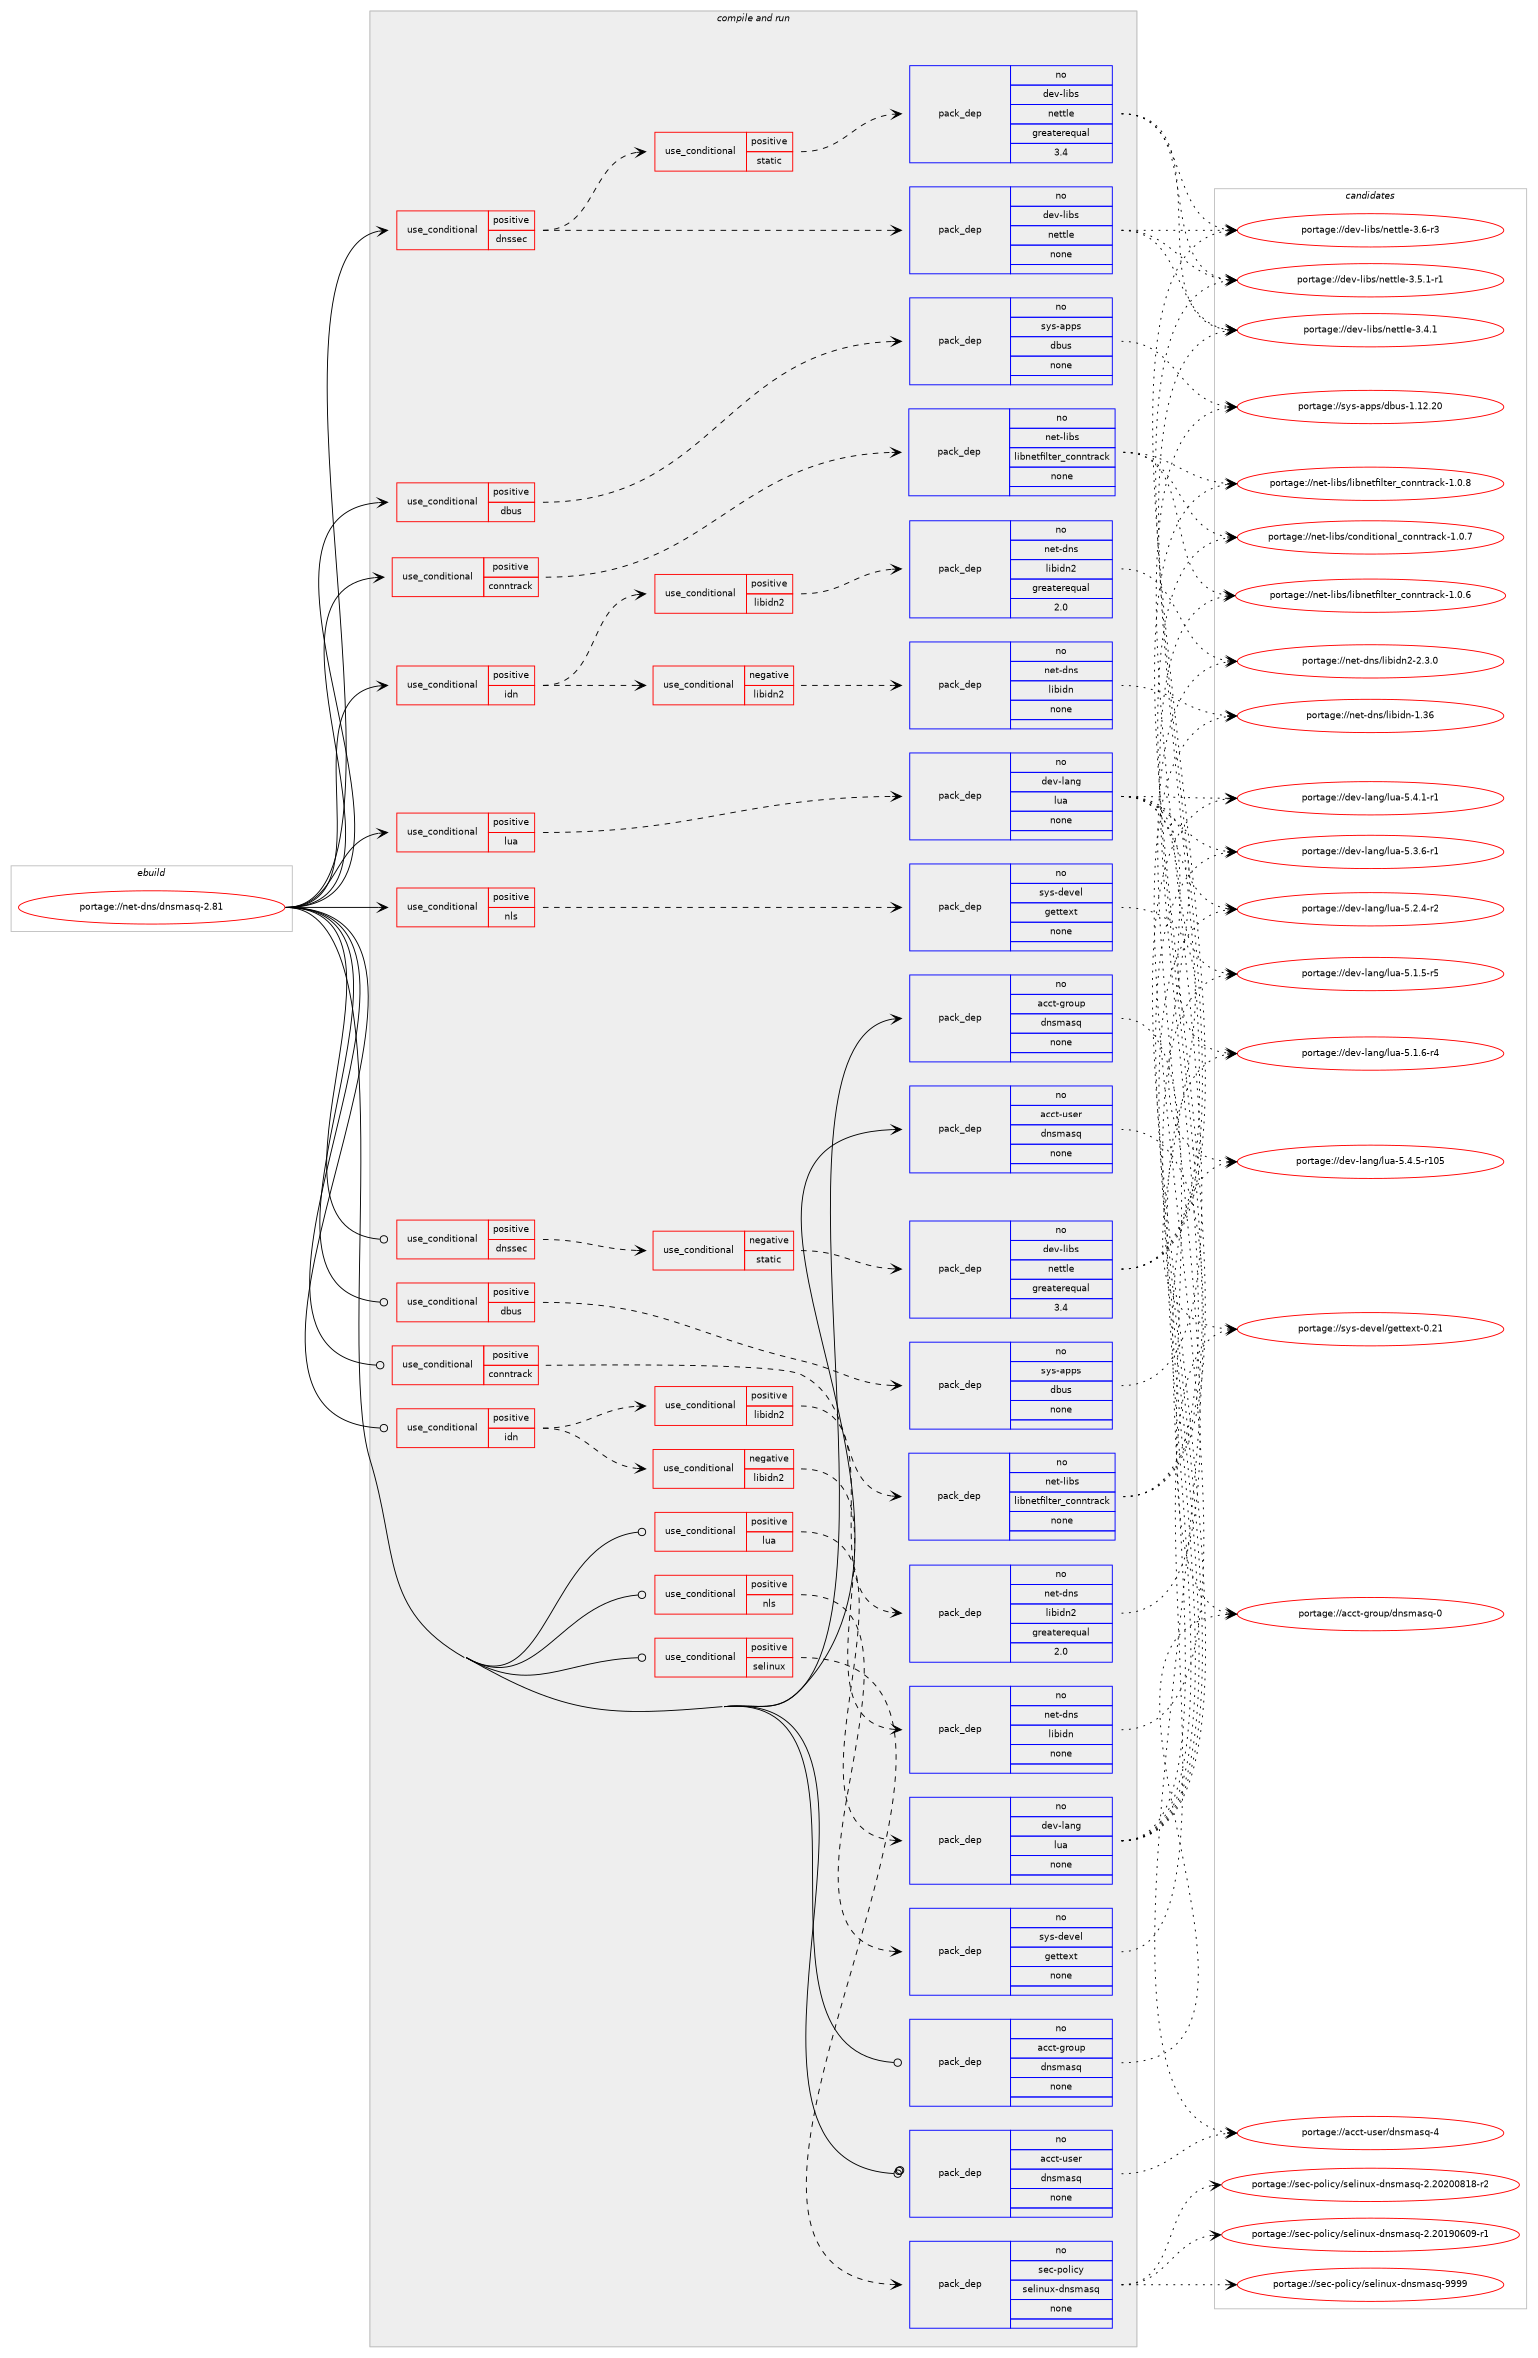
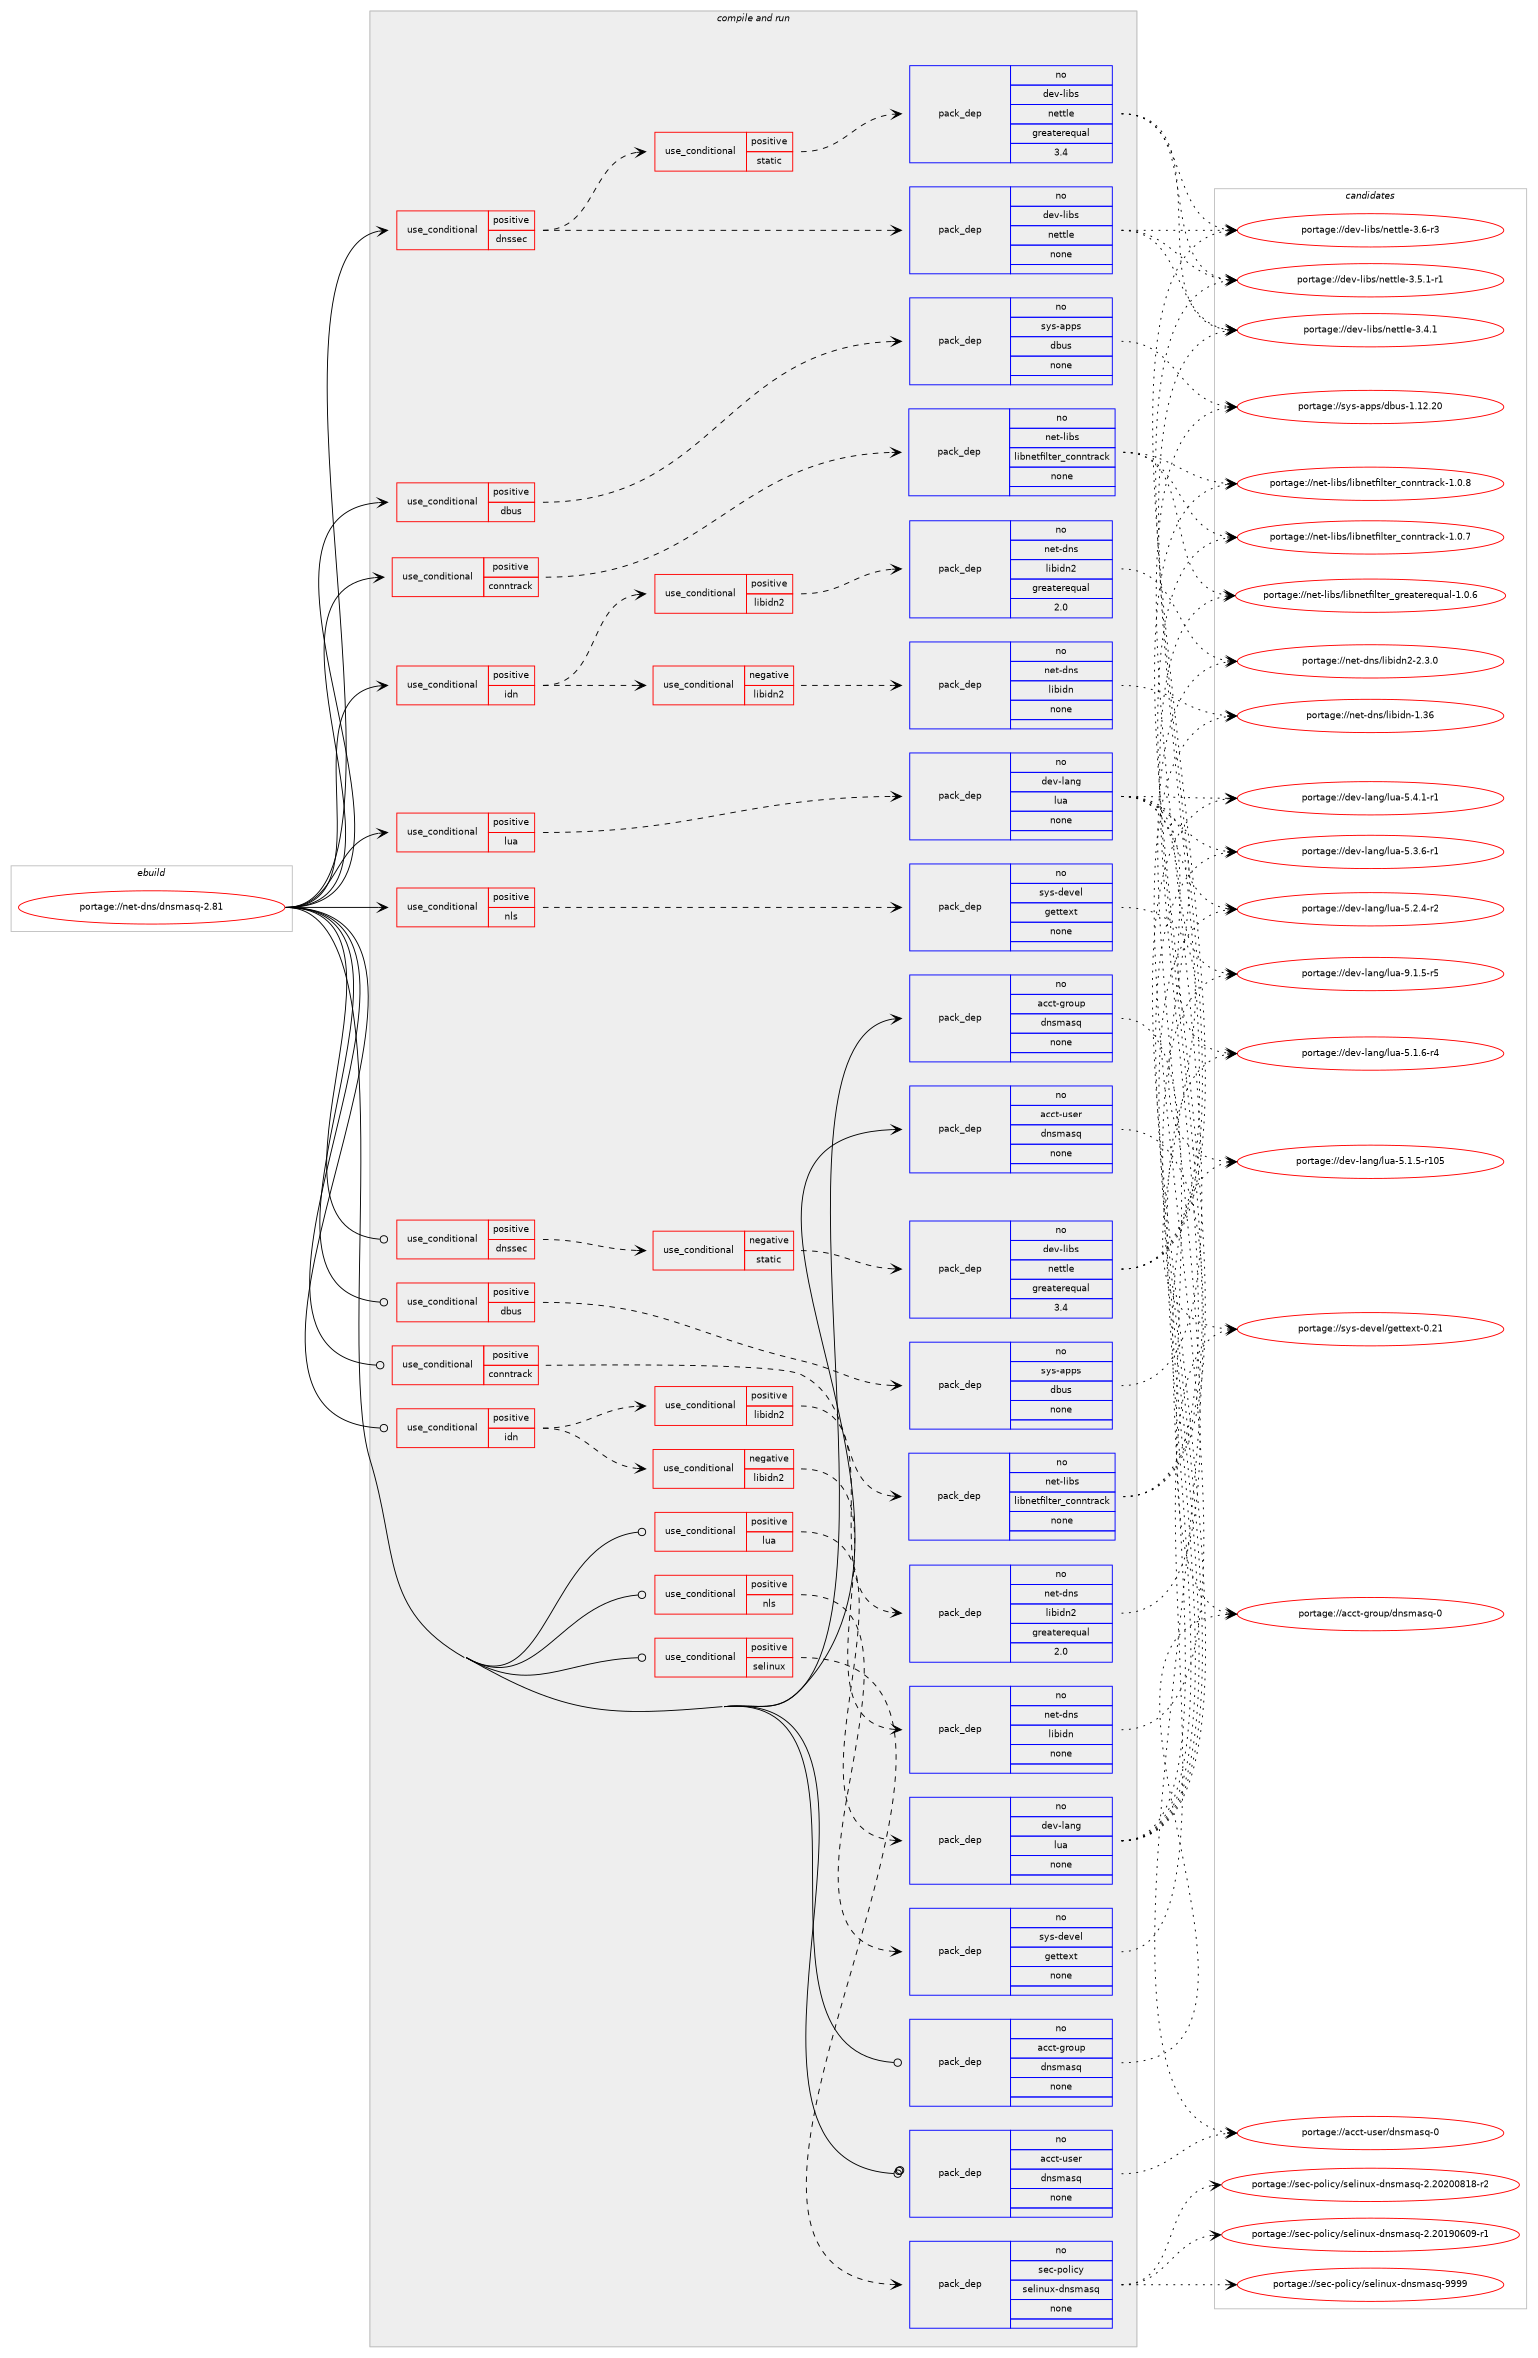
node "portage://net-libs/conditional_conntrack-1.0.7": label "portage://net-libs/conditional_conntrack-1.0.7" -> "portage://net-libs/libnetfilter_conntrack-1.0.7"
node "portage://net-libs/libnetfilter_conntrack-1.0.6": label "portage://net-libs/libnetfilter_conntrack-1.0.6" -> "portage://net-libs/libnetfilter_greaterequal-1.0.6"
node "portage://dev-lang/lua-5.1.5-r5": label "portage://dev-lang/lua-5.1.5-r5" -> "portage://dev-lang/lua-9.1.5-r5"
node "portage://dev-lang/lua-5.4.5-r105": label "portage://dev-lang/lua-5.4.5-r105" -> "portage://dev-lang/lua-5.1.5-r105"
node "portage://acct-user/dnsmasq-4": label "portage://acct-user/dnsmasq-4" -> "portage://acct-user/dnsmasq-0"
